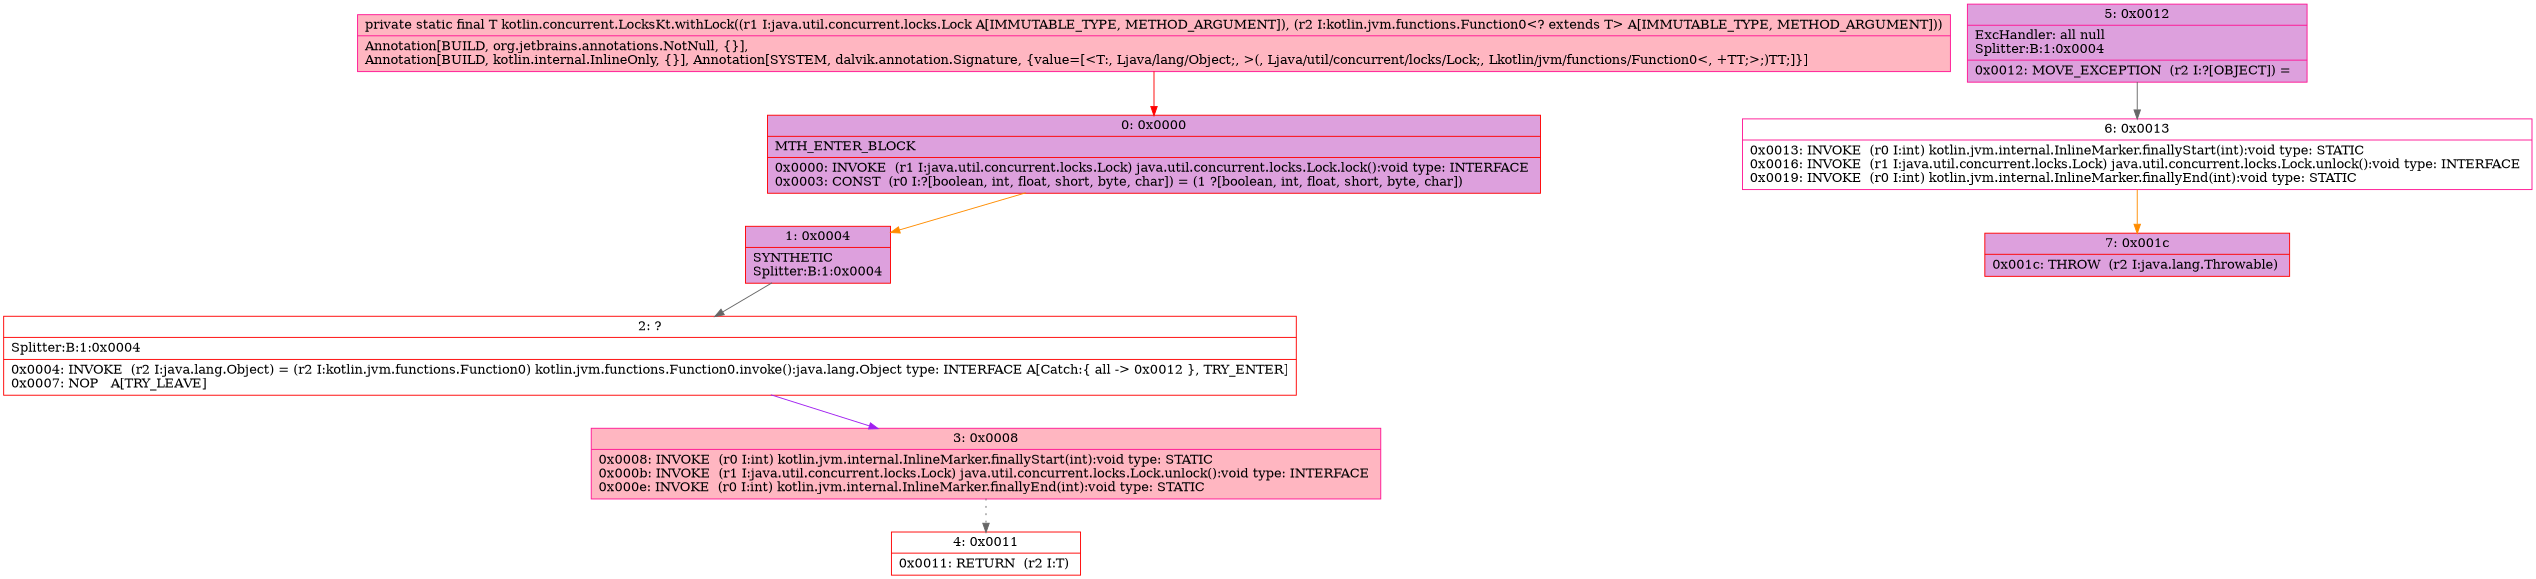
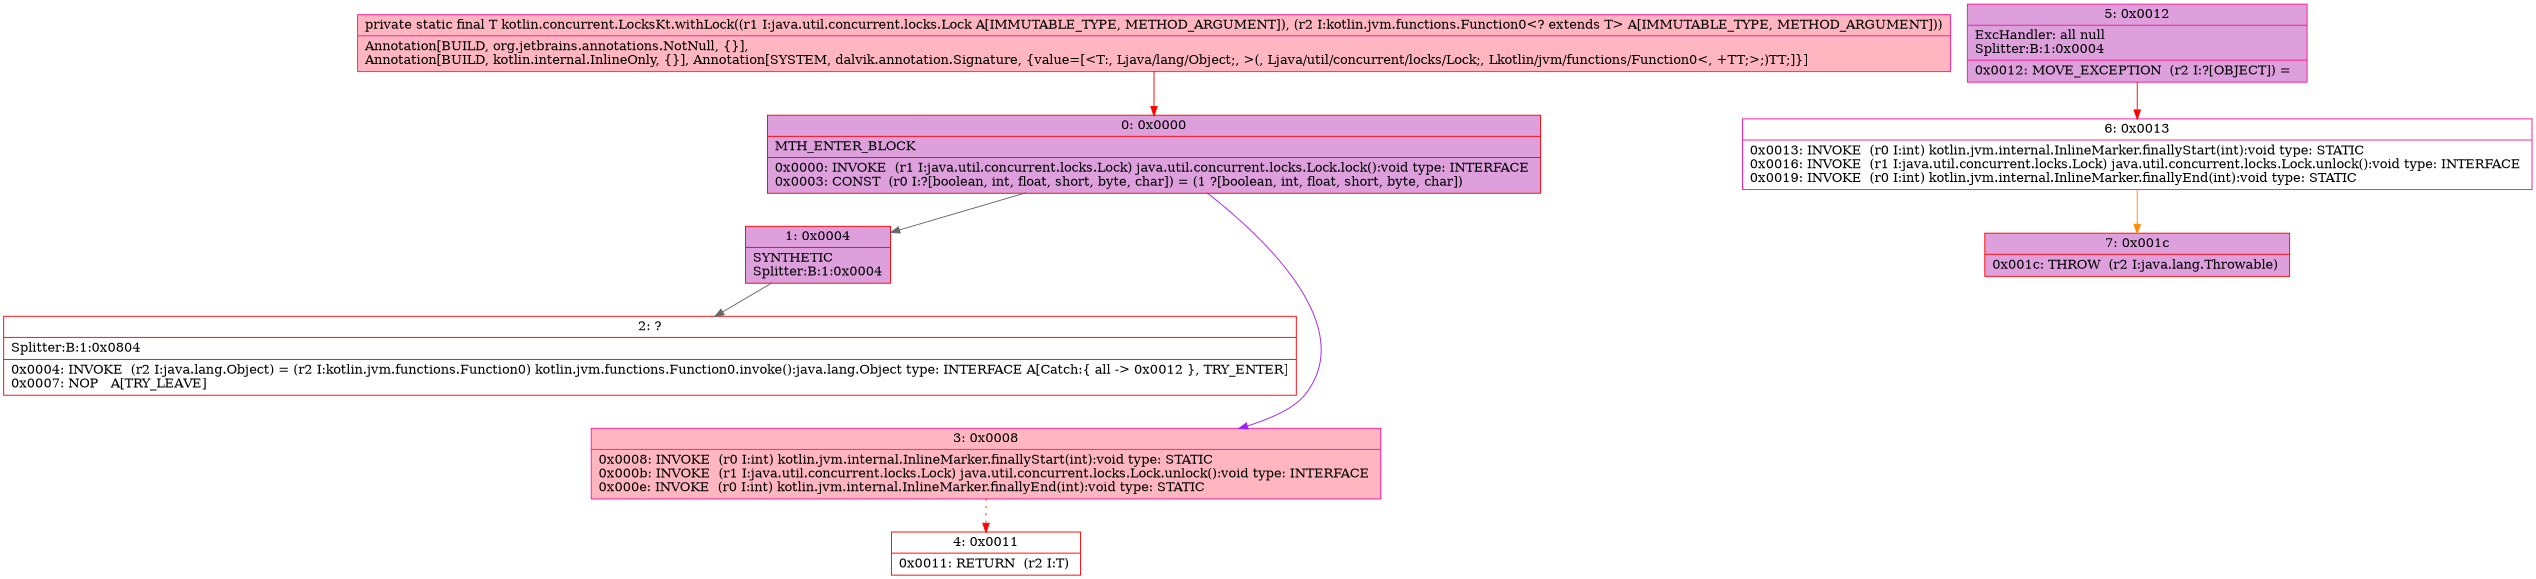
edge "5: 0x0012" -> "6: 0x0013": color gray40 -> red
edge "0: 0x0000" -> "1: 0x0004": color darkorange -> gray40
node "2: ?": text "Splitter:B:1:0x0004" -> "Splitter:B:1:0x0804"
edge "2: ?" -> "3: 0x0008": now "0: 0x0000" -> "3: 0x0008"
edge "3: 0x0008" -> "4: 0x0011": color gray40 -> red
